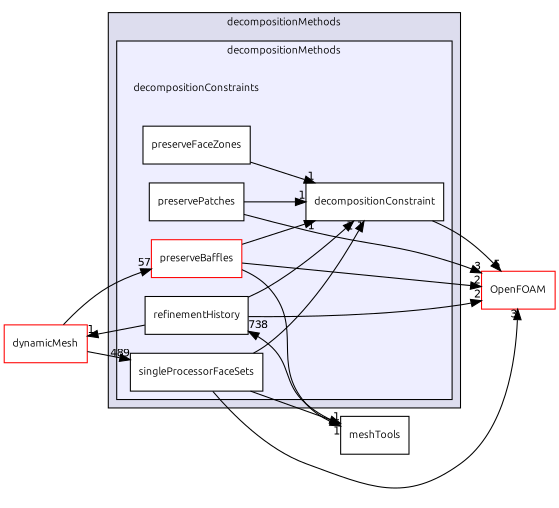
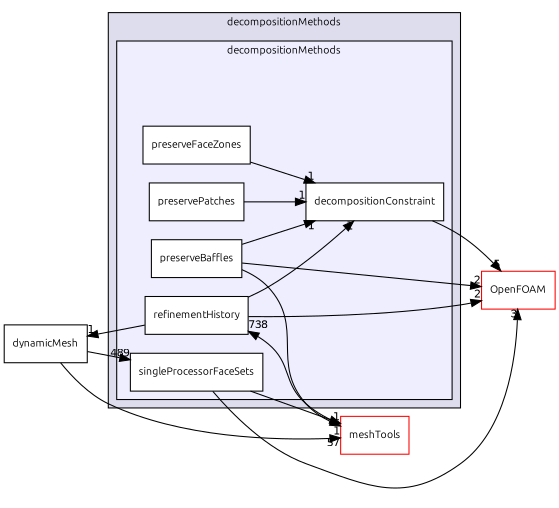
node "decompositionConstraints": removed
edge "preservePatches" -> "OpenFOAM": removed
node "preserveBaffles": color red -> black
edge "dynamicMesh" -> "preserveBaffles": now "dynamicMesh" -> "meshTools"
edge "singleProcessorFaceSets" -> "decompositionConstraint": removed
node "dynamicMesh": color red -> black
node "meshTools": color black -> red
